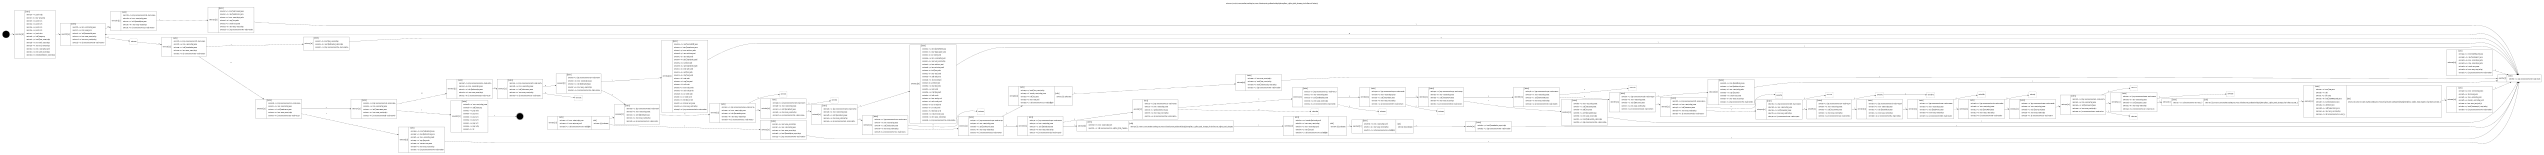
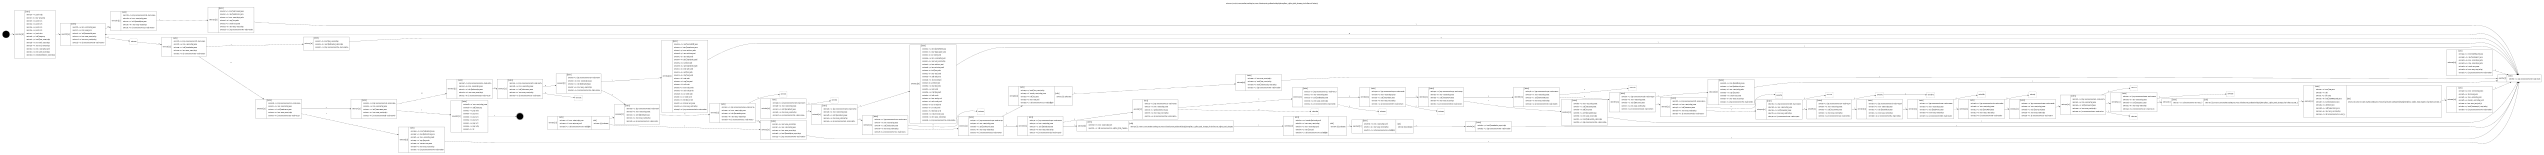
edge "0x4016a1 [25]" -> "0x4016ba [25]": now "0x4016a1 [25]" -> "0x401a12 [21]"
